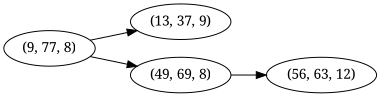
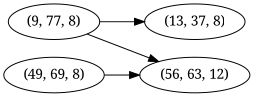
node "(13, 37, 9)": label "(13, 37, 9)" -> "(13, 37, 8)"
edge "(9, 77, 8)" -> "(49, 69, 8)": now "(9, 77, 8)" -> "(56, 63, 12)"
